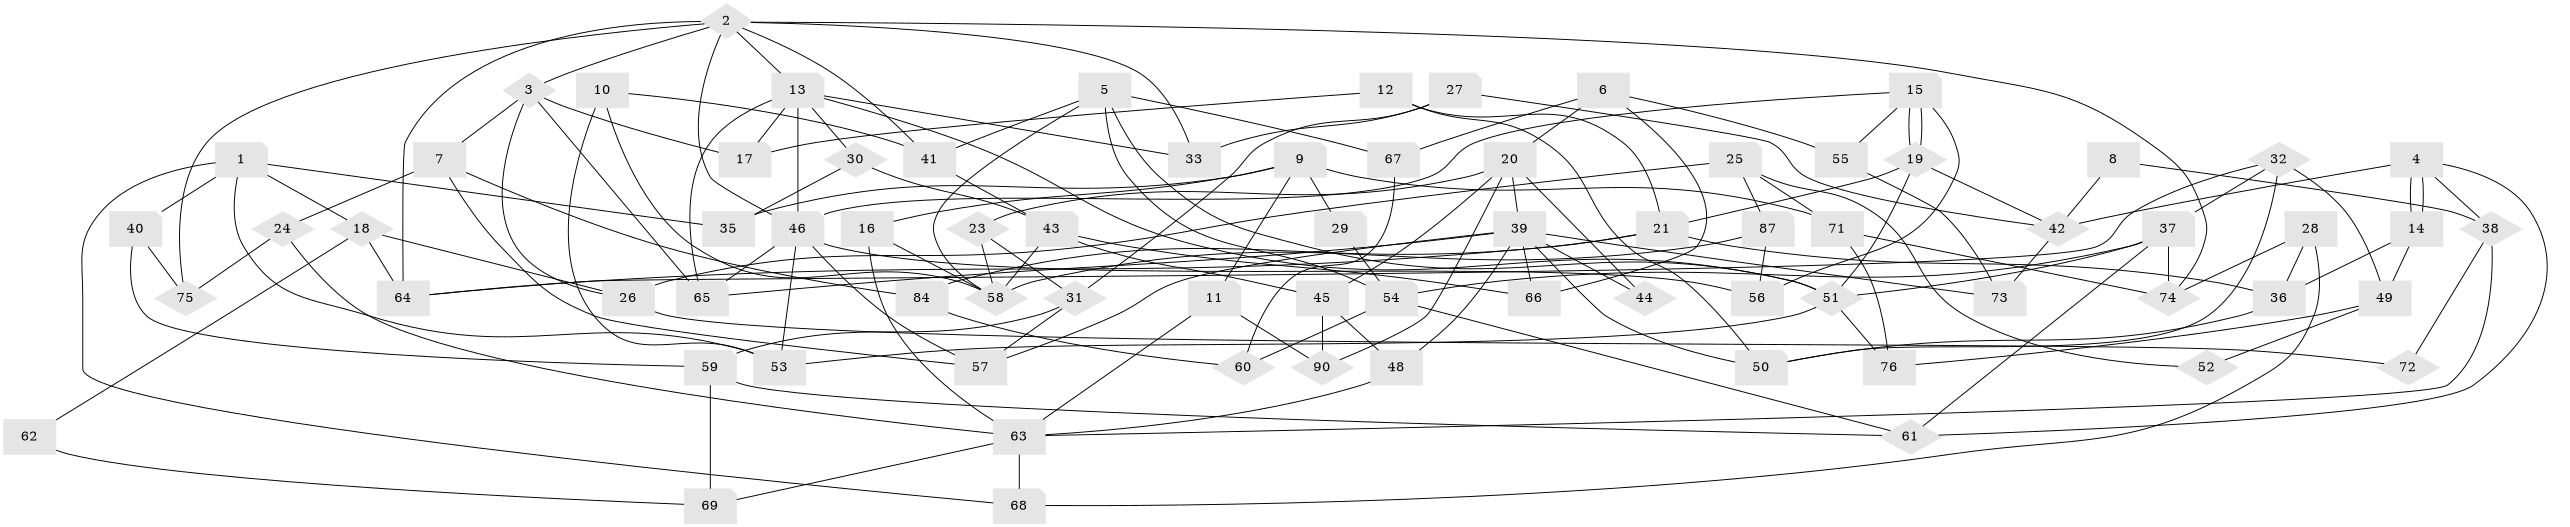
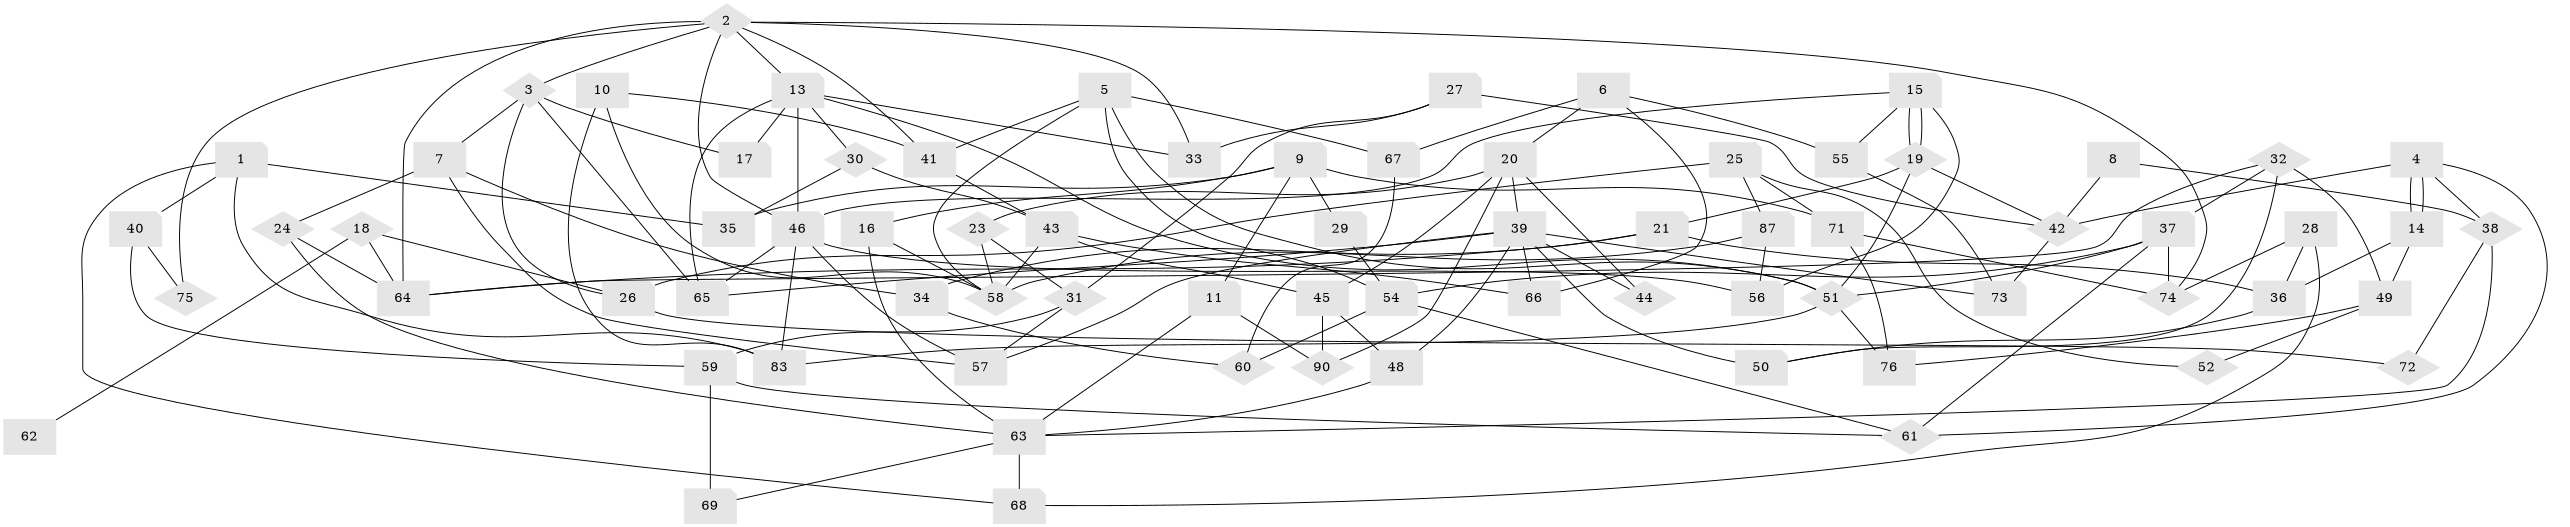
node "12": removed
edge "1" -- "18": removed
edge "24" -- "75": now "24" -- "64"
node "84": label "84" -> "34"
node "53": label "53" -> "83"
edge "62" -- "69": removed
